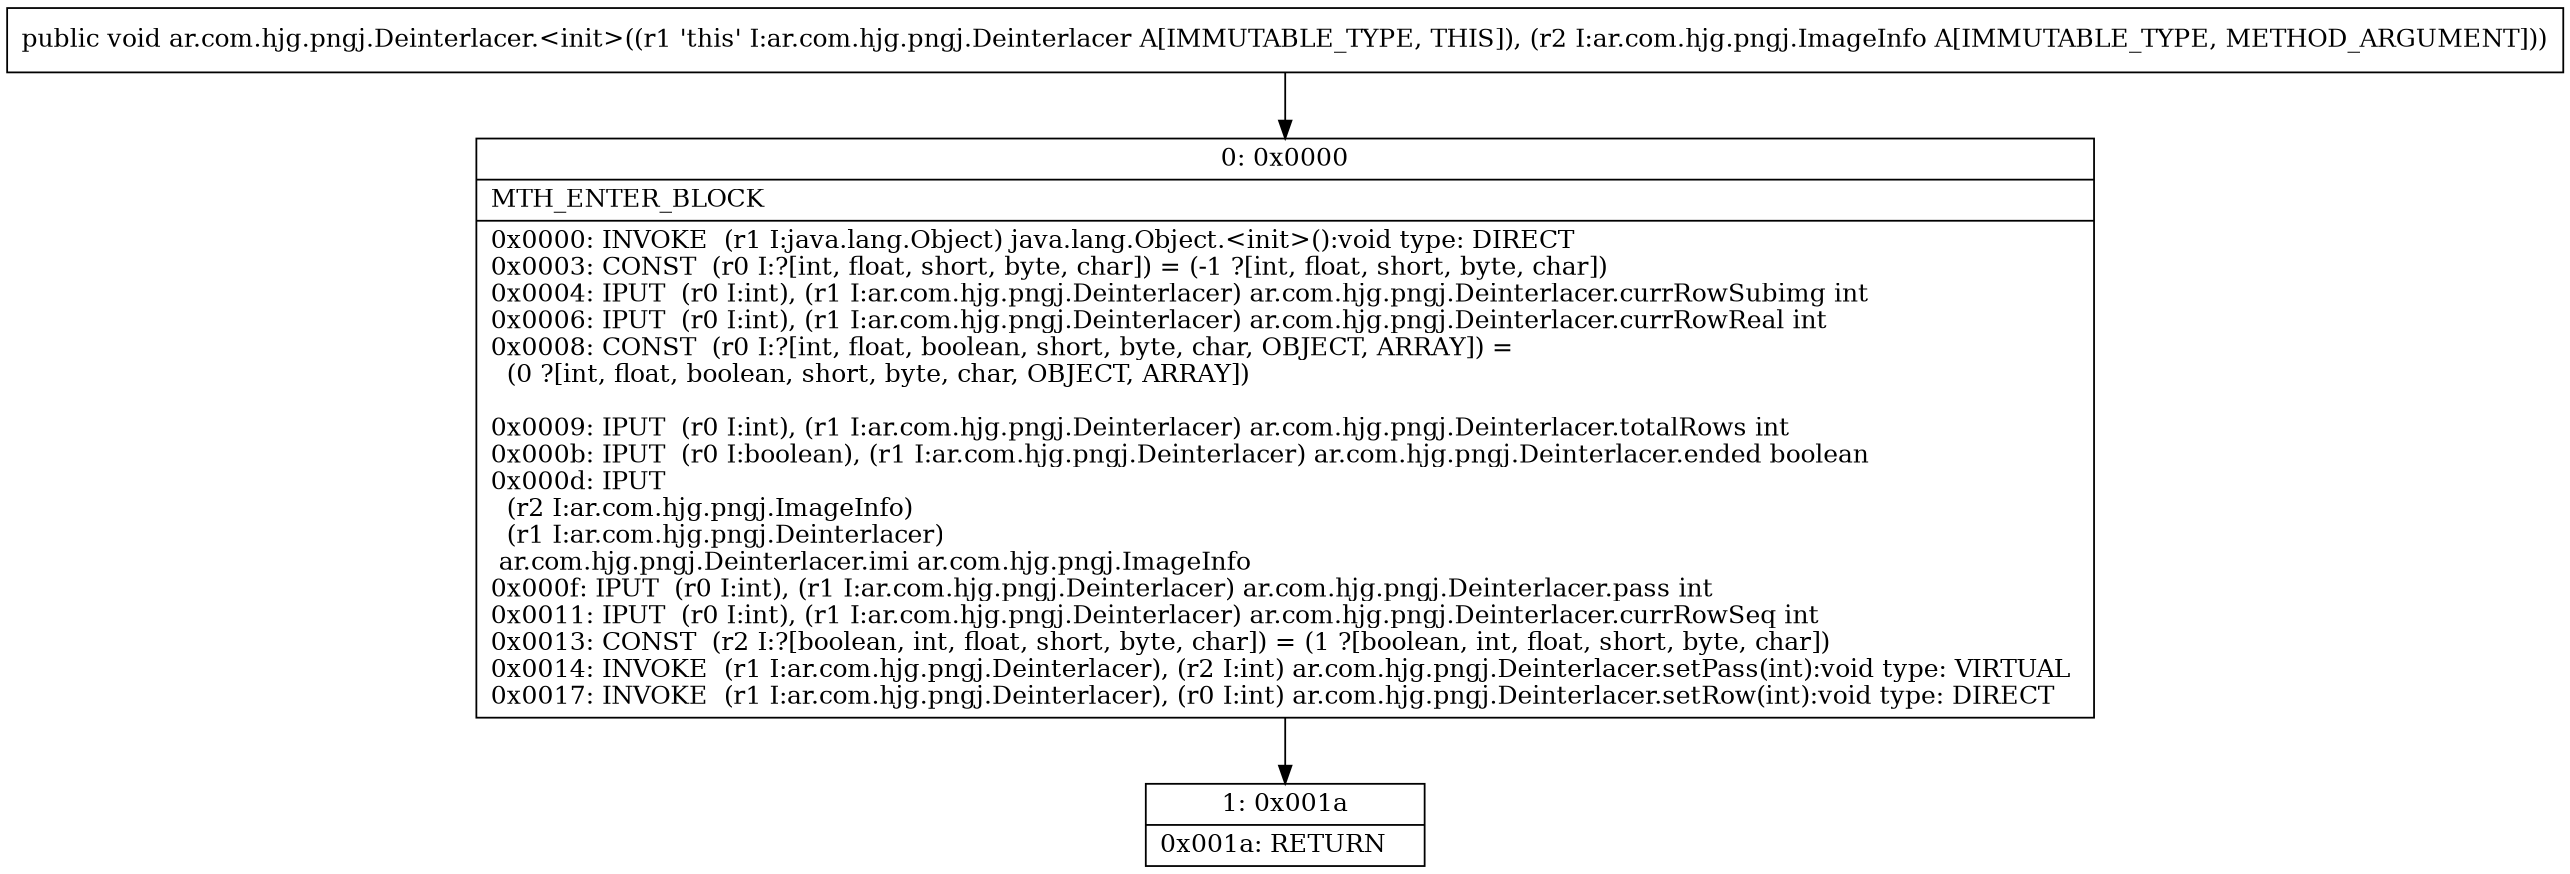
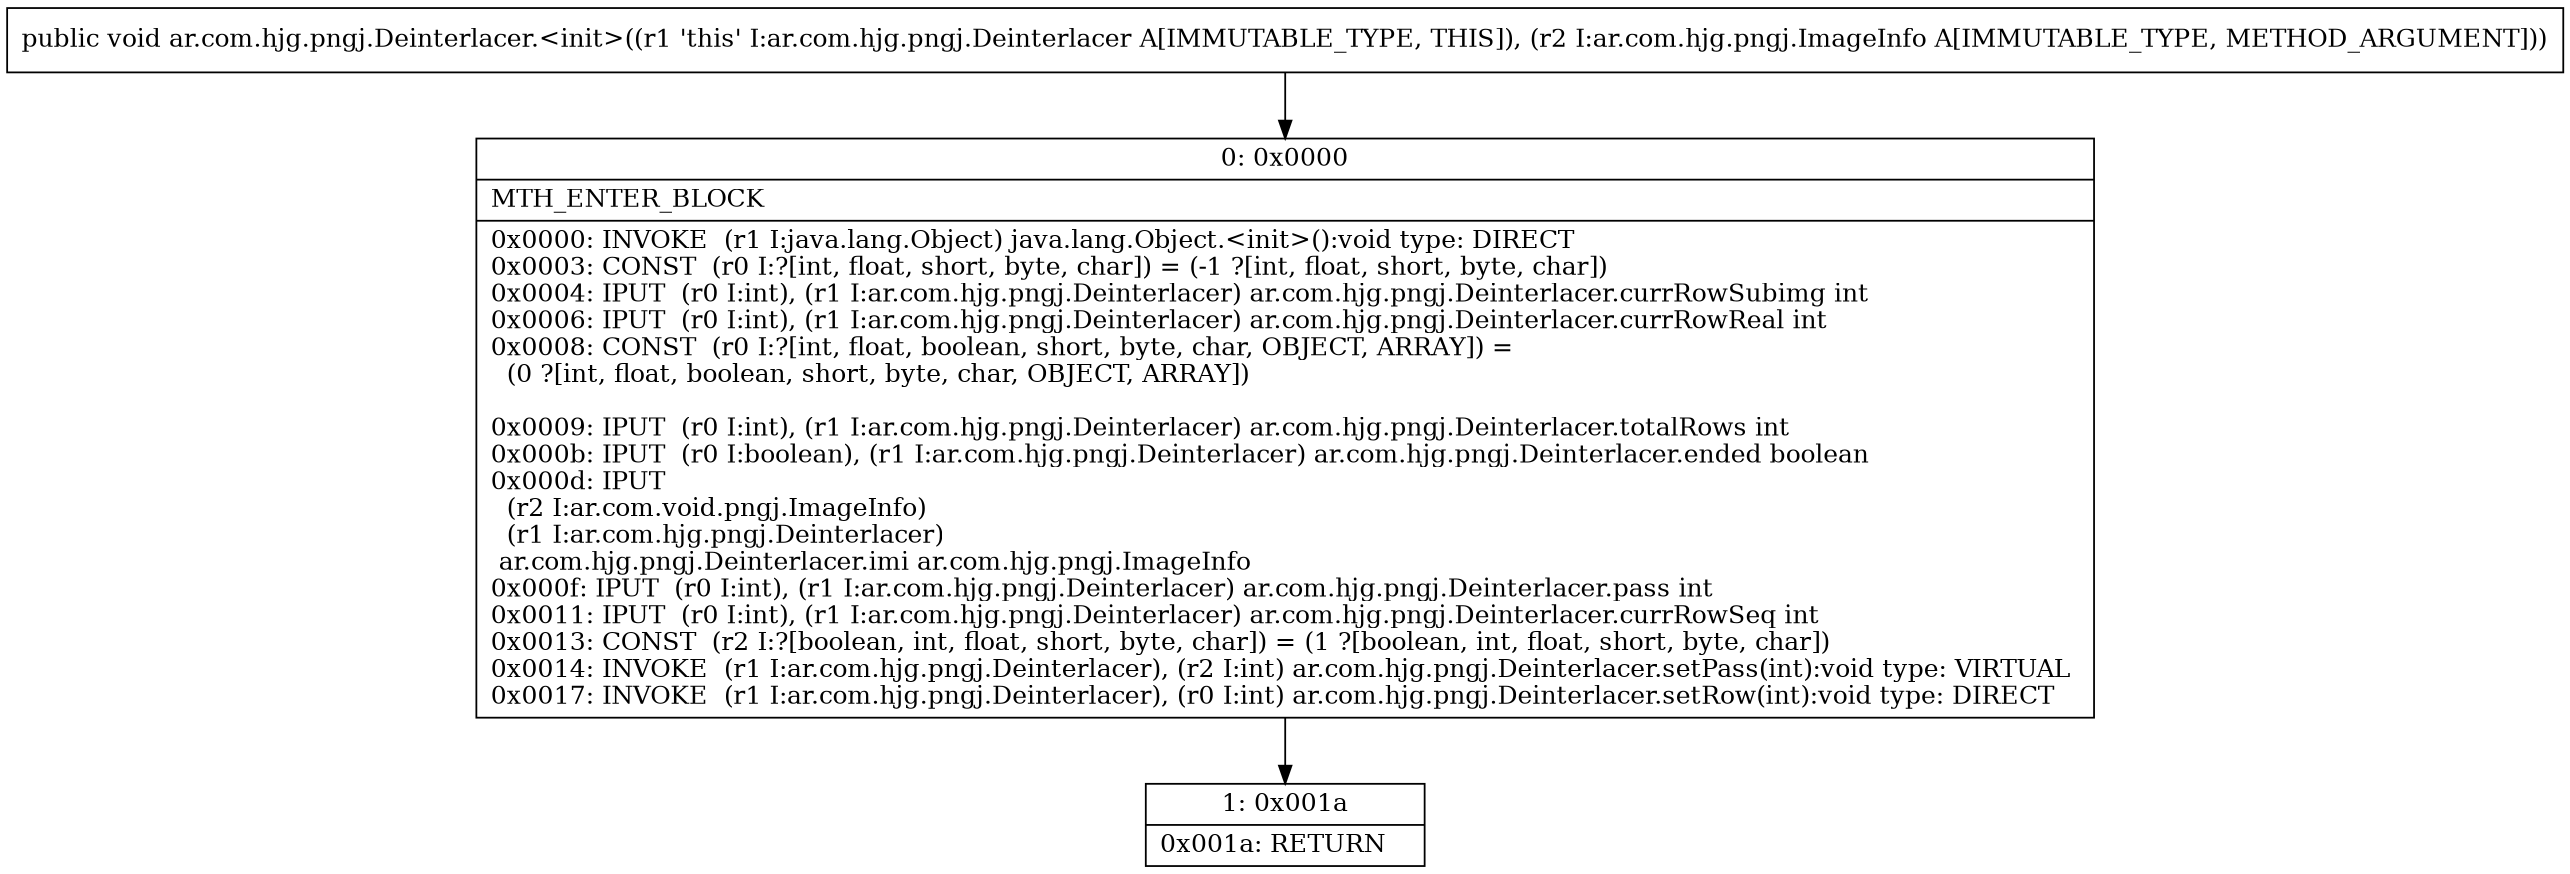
node "0: 0x0000": text "(r2 I:ar.com.hjg.pngj.ImageInfo)" -> "(r2 I:ar.com.void.pngj.ImageInfo)"
